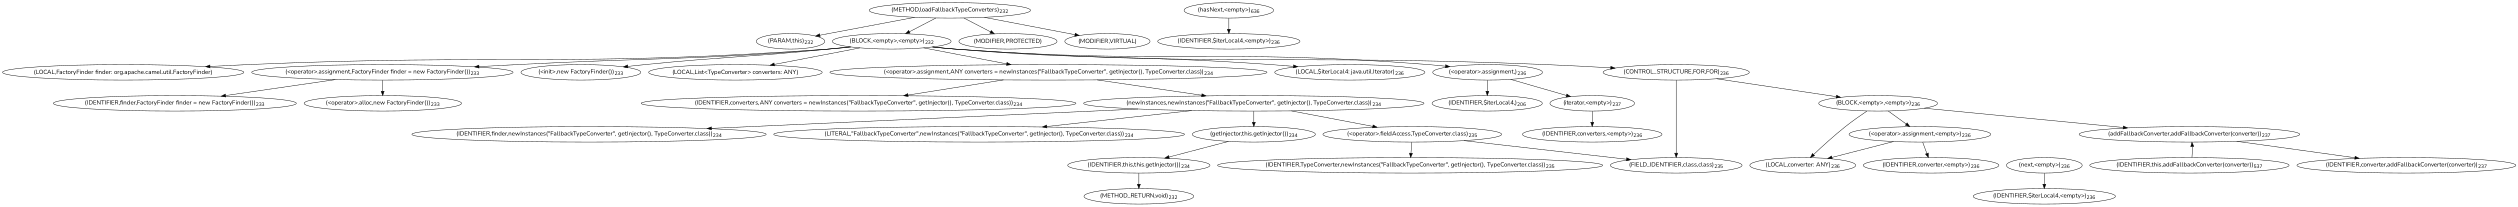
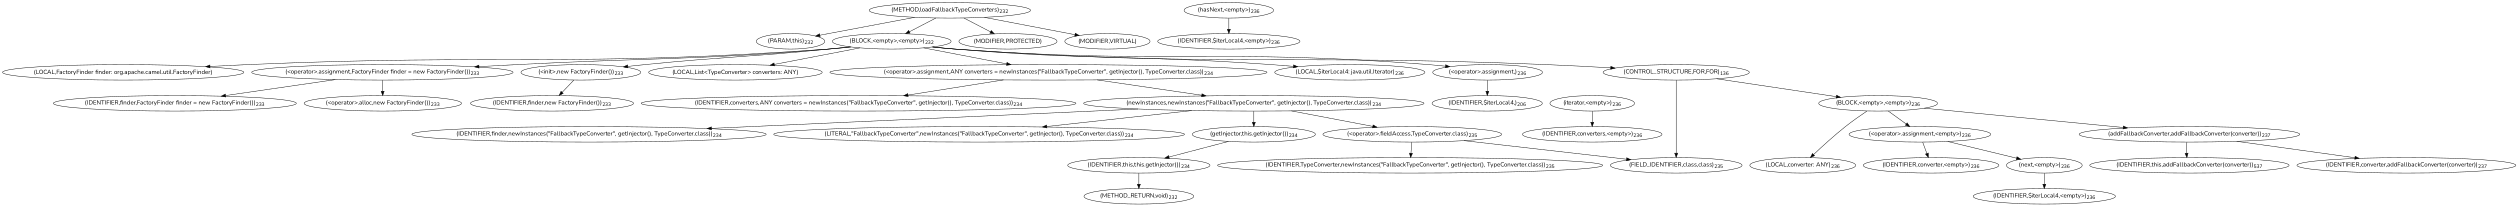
node "(hasNext,<empty>)": text "636" -> "236"
node "(CONTROL_STRUCTURE,FOR,FOR)": text "236" -> "136"
edge "(<operator>.assignment,)" -> "(iterator,<empty>)": removed
node "(IDENTIFIER,finder,new FactoryFinder())": added
node "(iterator,<empty>)": text "237" -> "236"
edge "(<operator>.assignment,<empty>)" -> "(LOCAL,converter: ANY)": now "(<operator>.assignment,<empty>)" -> "(next,<empty>)"
edge "(IDENTIFIER,this,addFallbackConverter(converter))" -> "(addFallbackConverter,addFallbackConverter(converter))": reversed
